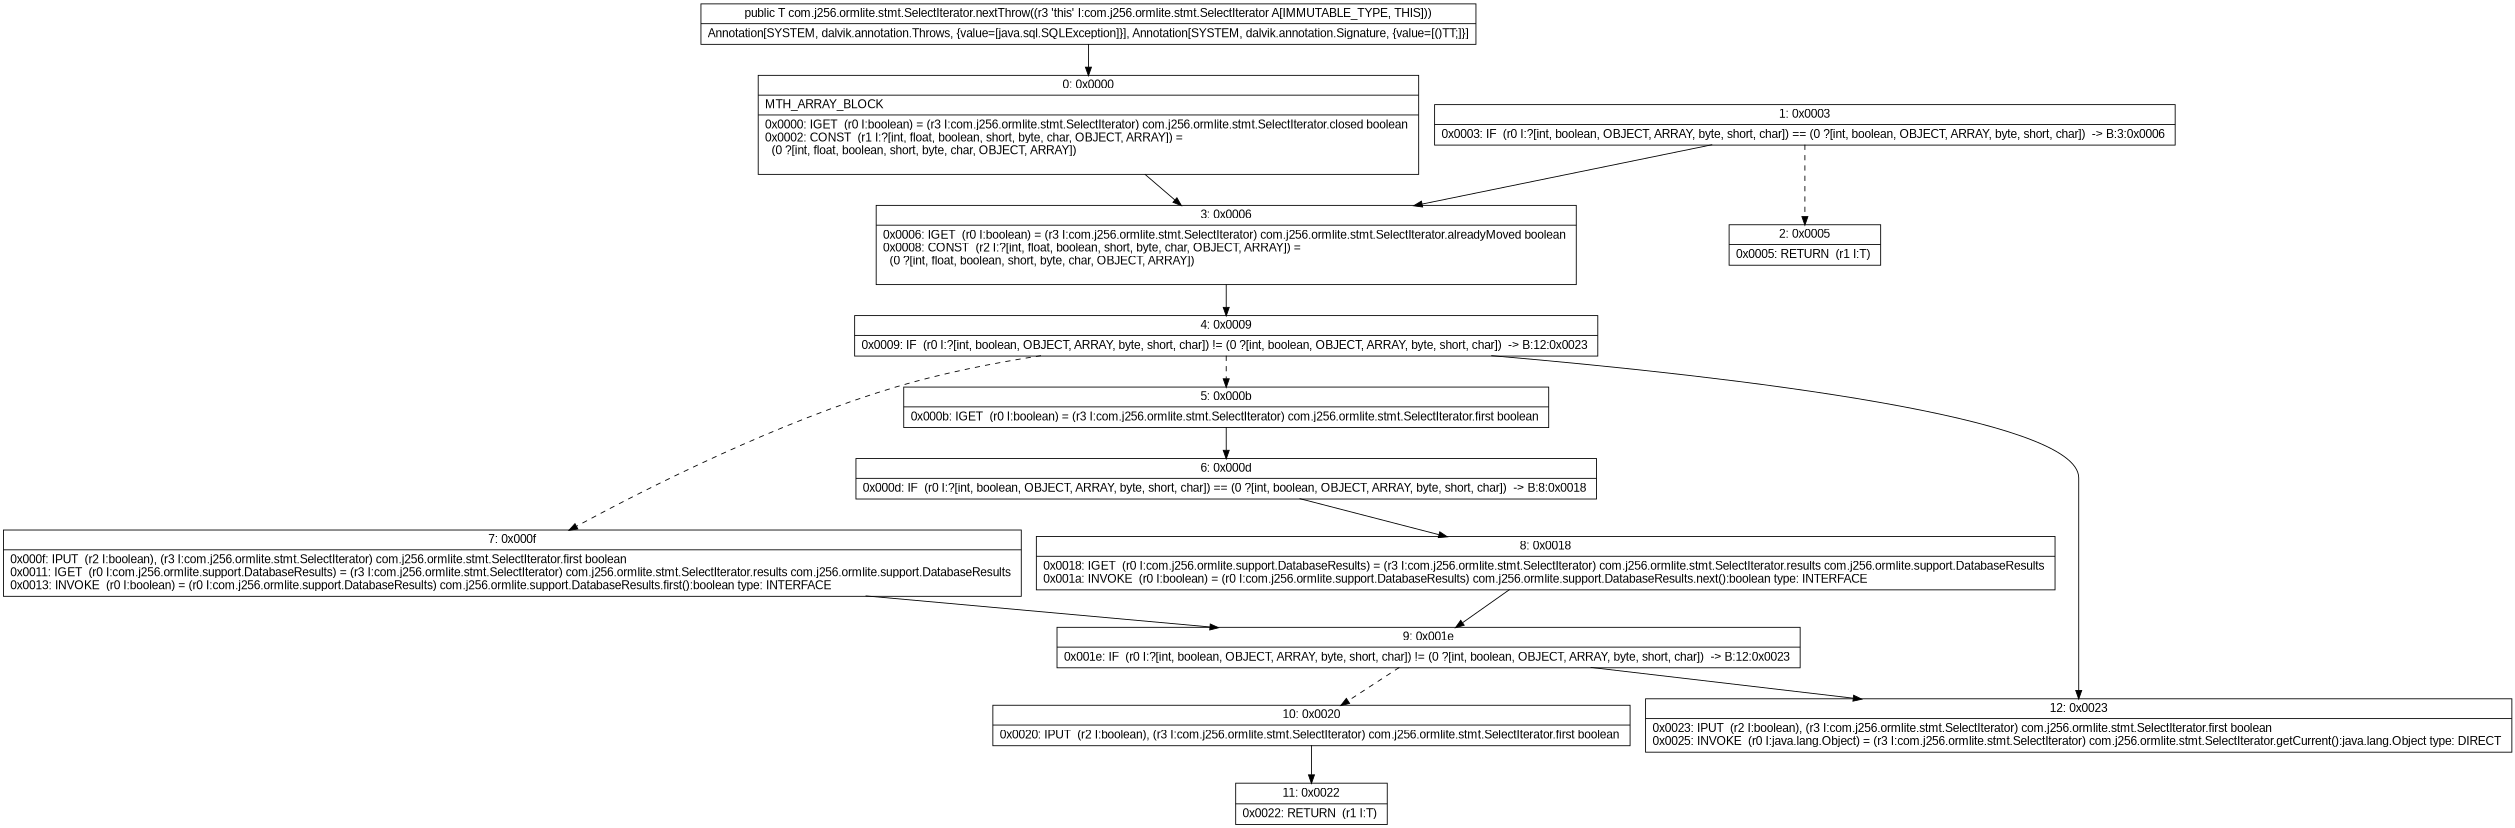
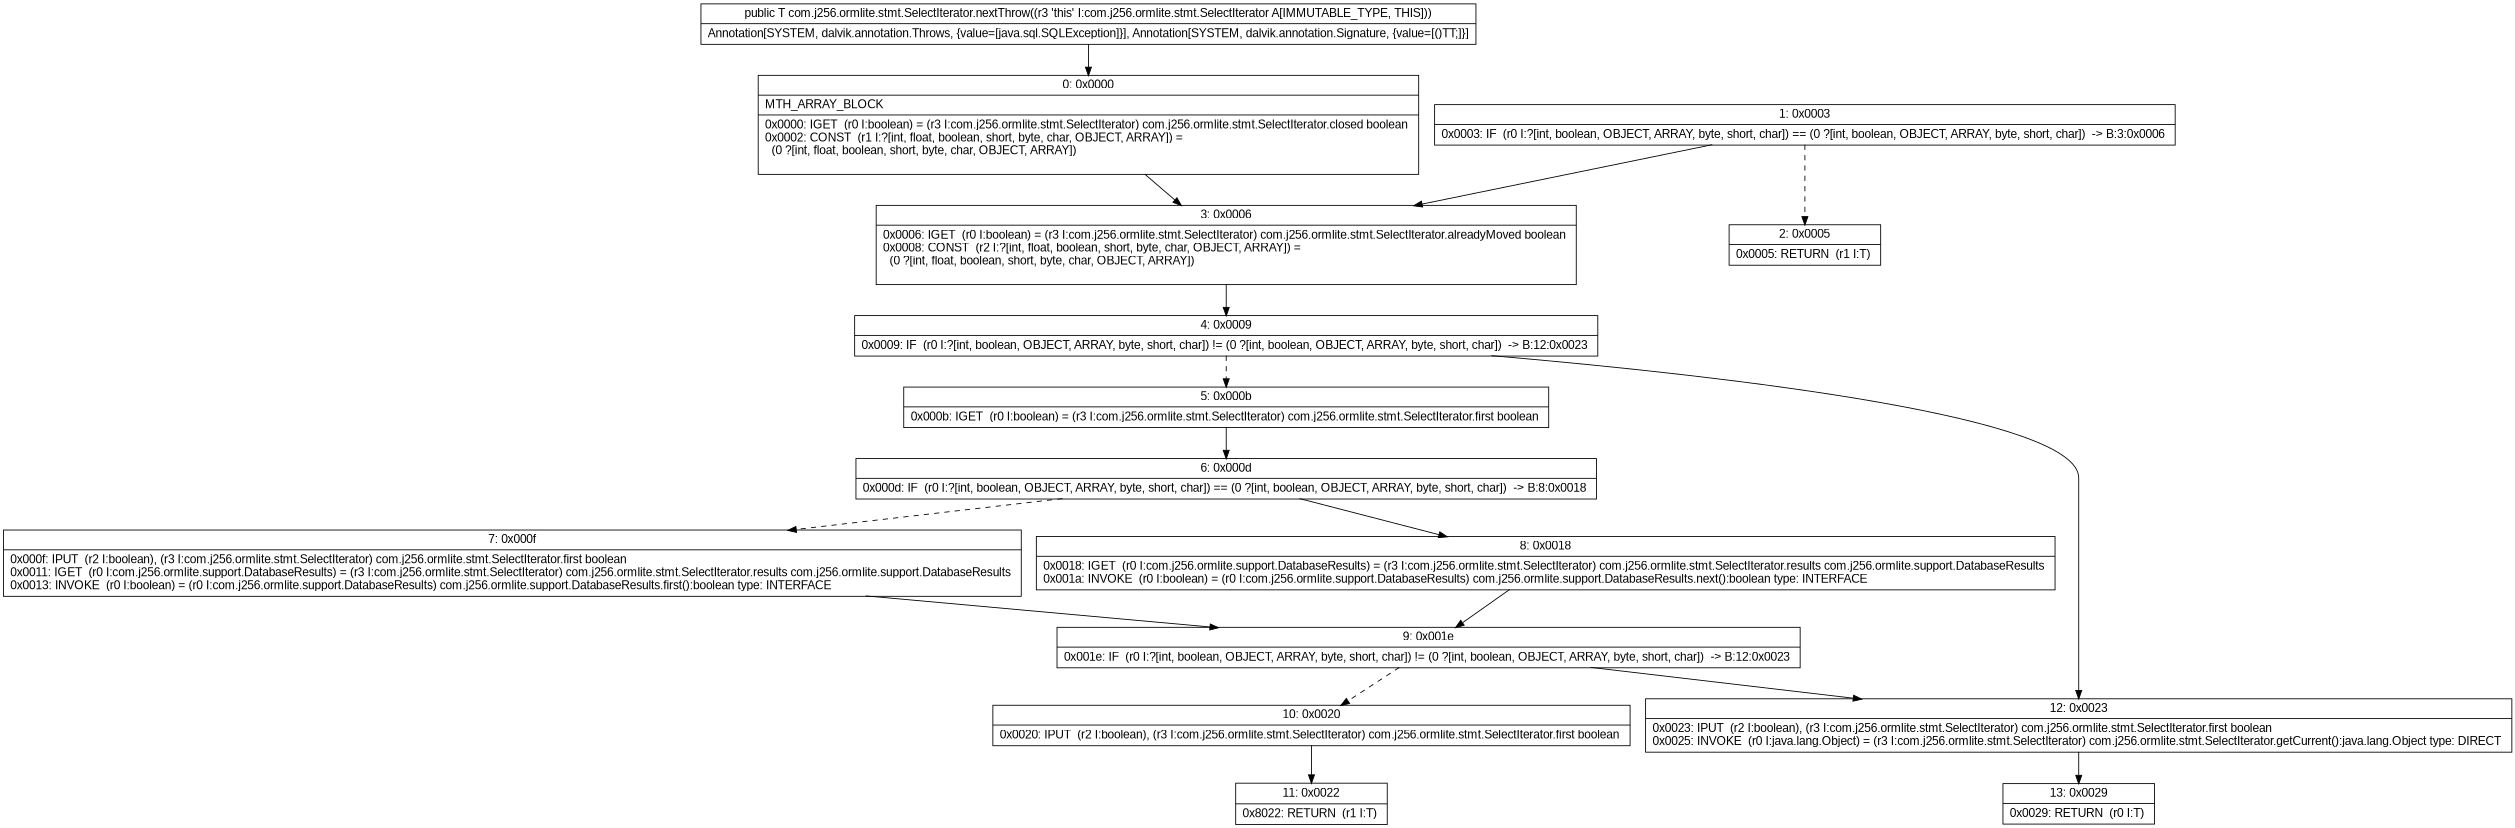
edge "4: 0x0009" -> "7: 0x000f": now "6: 0x000d" -> "7: 0x000f"
node "13: 0x0029": added
node "11: 0x0022": text "0x0022: RETURN  (r1 I:T)" -> "0x8022: RETURN  (r1 I:T)"
